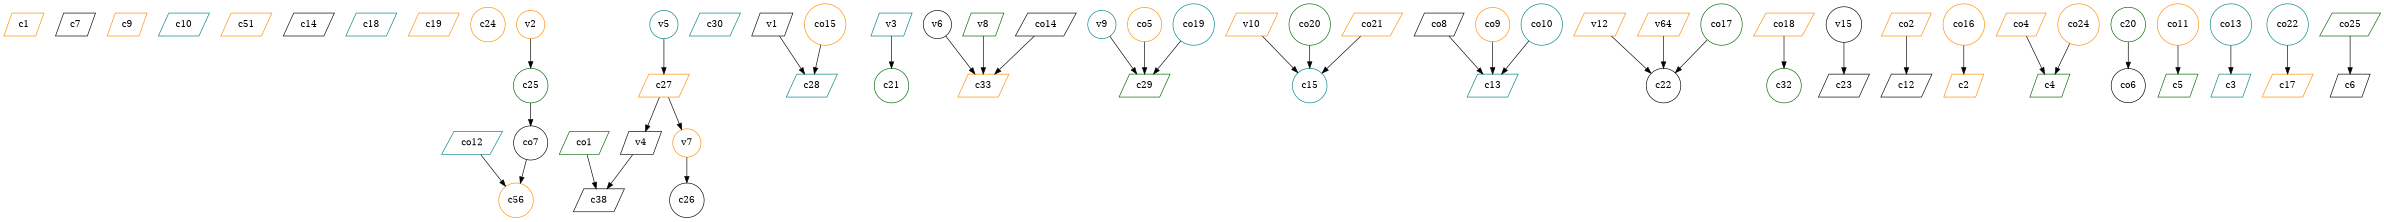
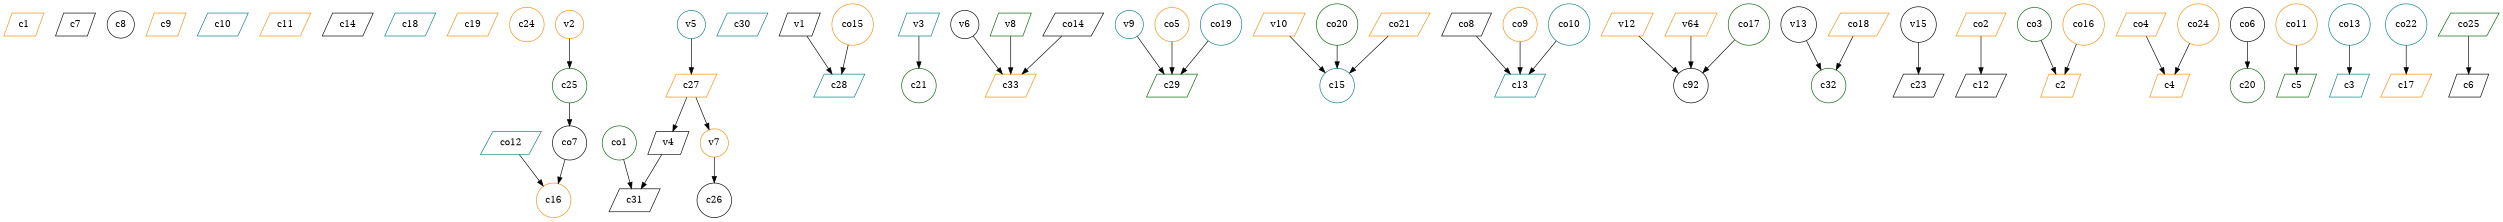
node "c8": added
node "c51": label "c51" -> "c11"
node "v13": added
node "co3": added
edge "c20" -> "co6": reversed
node "c22": label "c22" -> "c92"
node "c4": color darkgreen -> darkorange
node "co1": shape parallelogram -> circle
node "c56": label "c56" -> "c16"
node "c38": label "c38" -> "c31"
